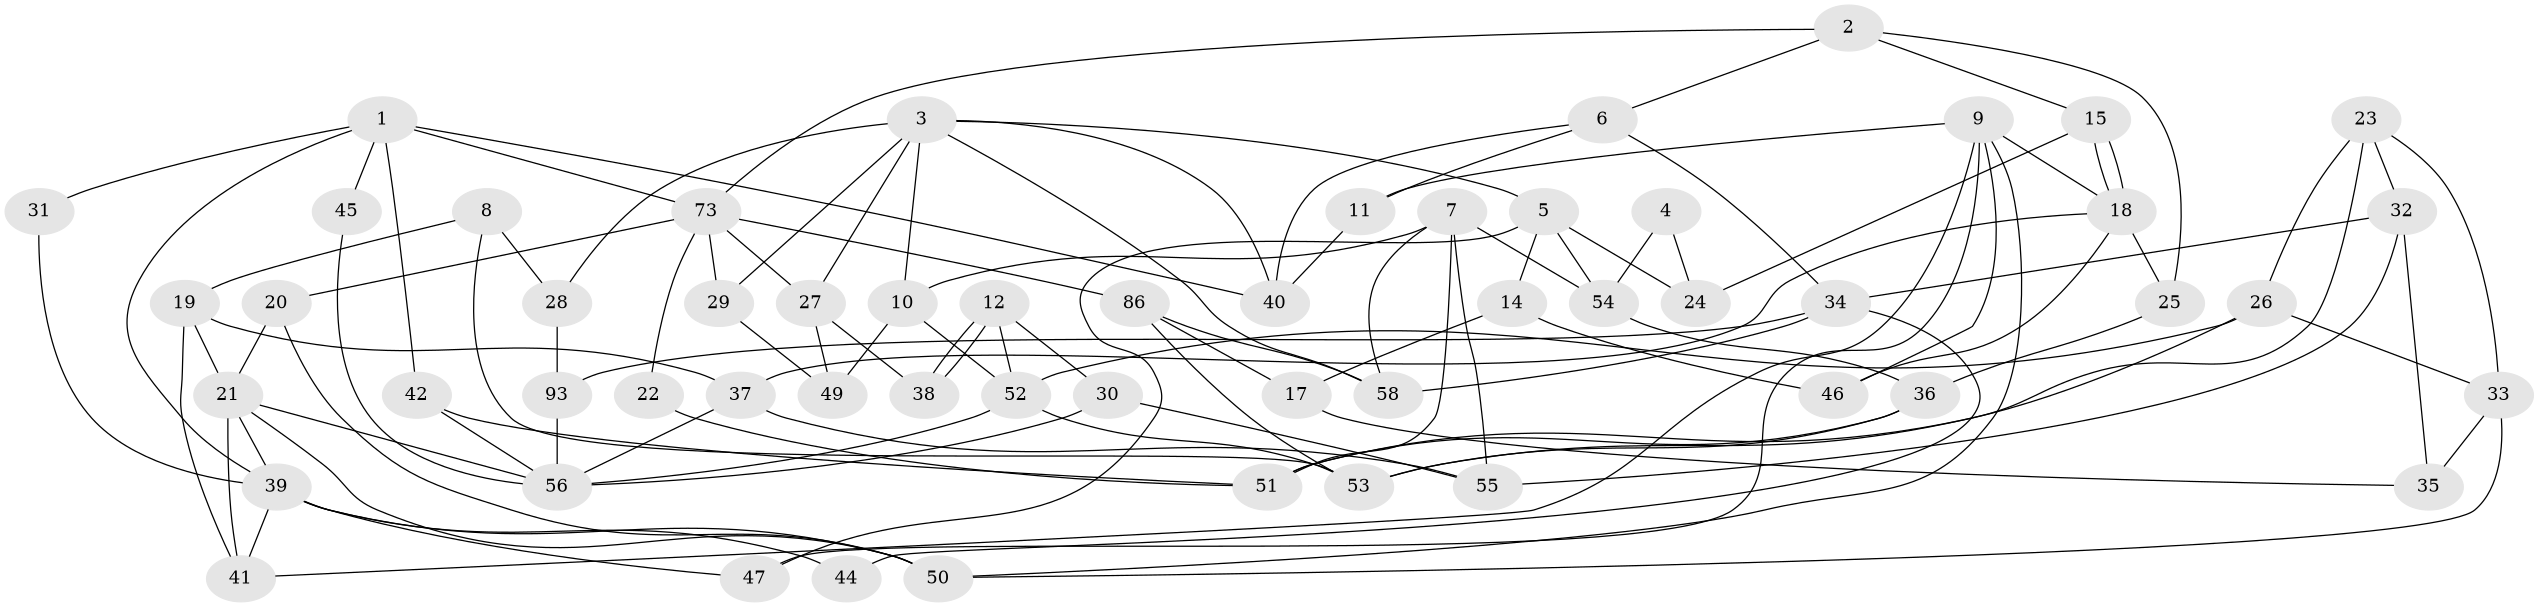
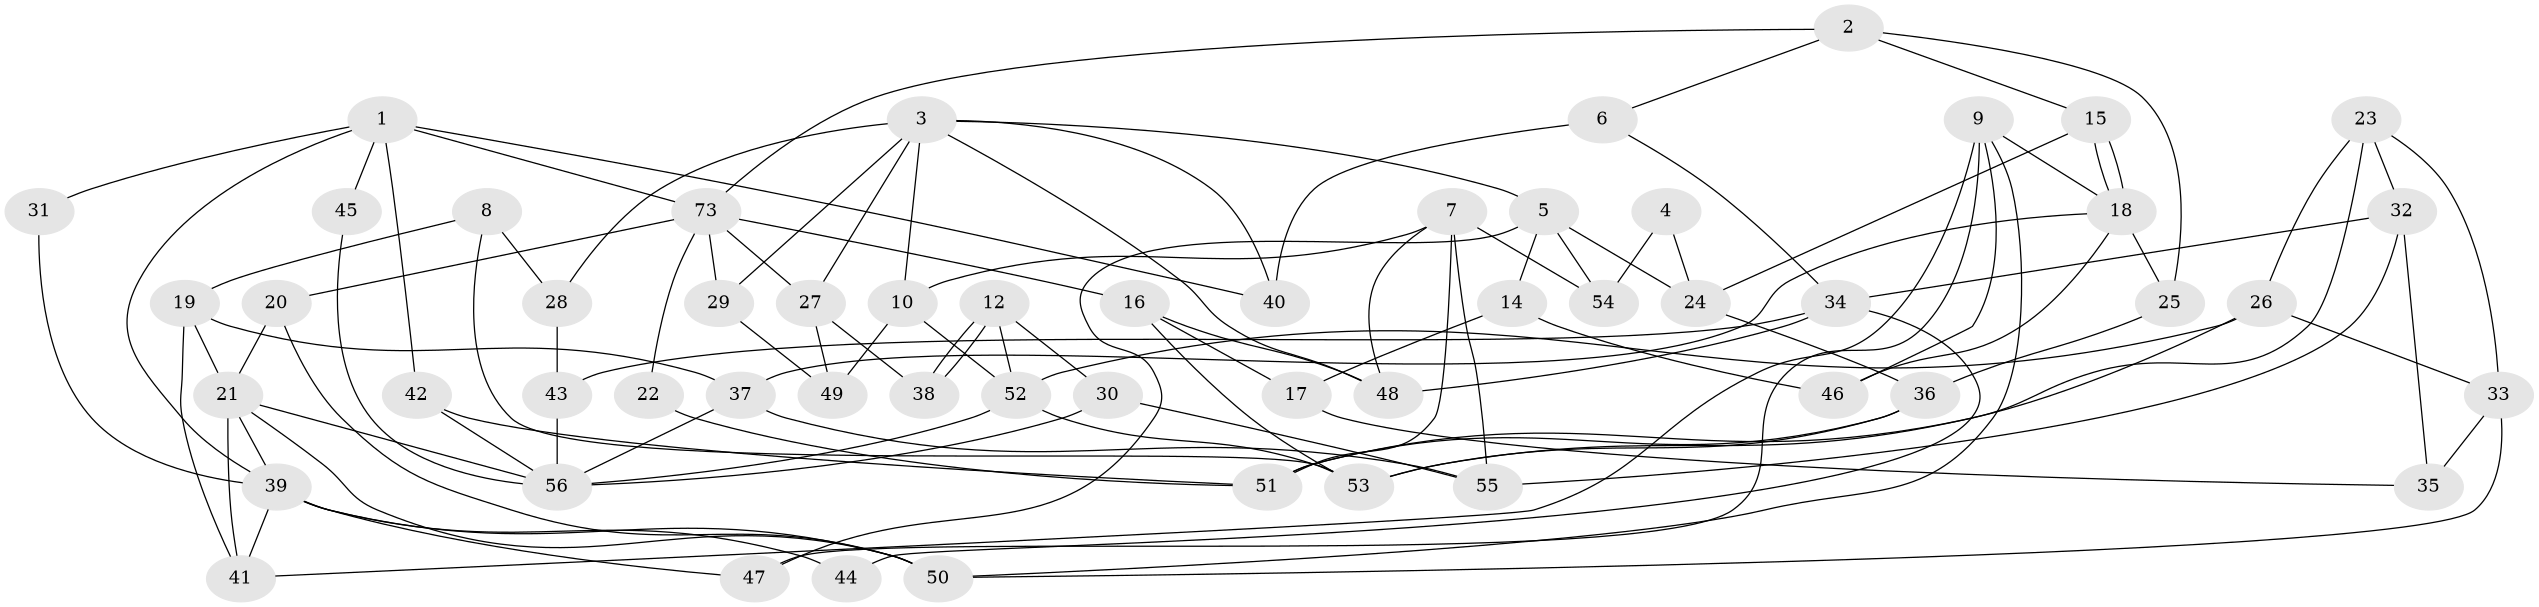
node "11": removed
node "86": label "86" -> "16"
edge "54" -- "36": now "24" -- "36"
node "93": label "93" -> "43"
node "58": label "58" -> "48"
